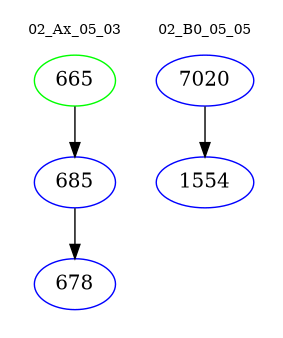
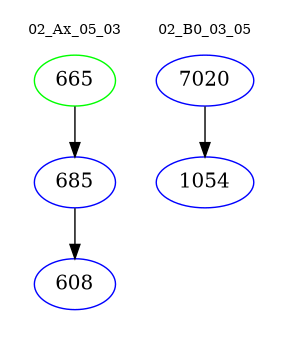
cluster "02_B0_05_05": label "02_B0_05_05" -> "02_B0_03_05"
node "1554": label "1554" -> "1054"
node "678": label "678" -> "608"
